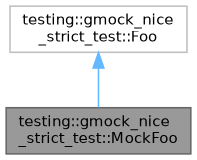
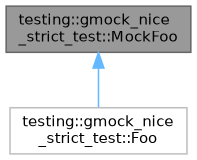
edge "testing::gmock_nice _strict_test::MockFoo" -> "testing::gmock_nice _strict_test::Foo": reversed
